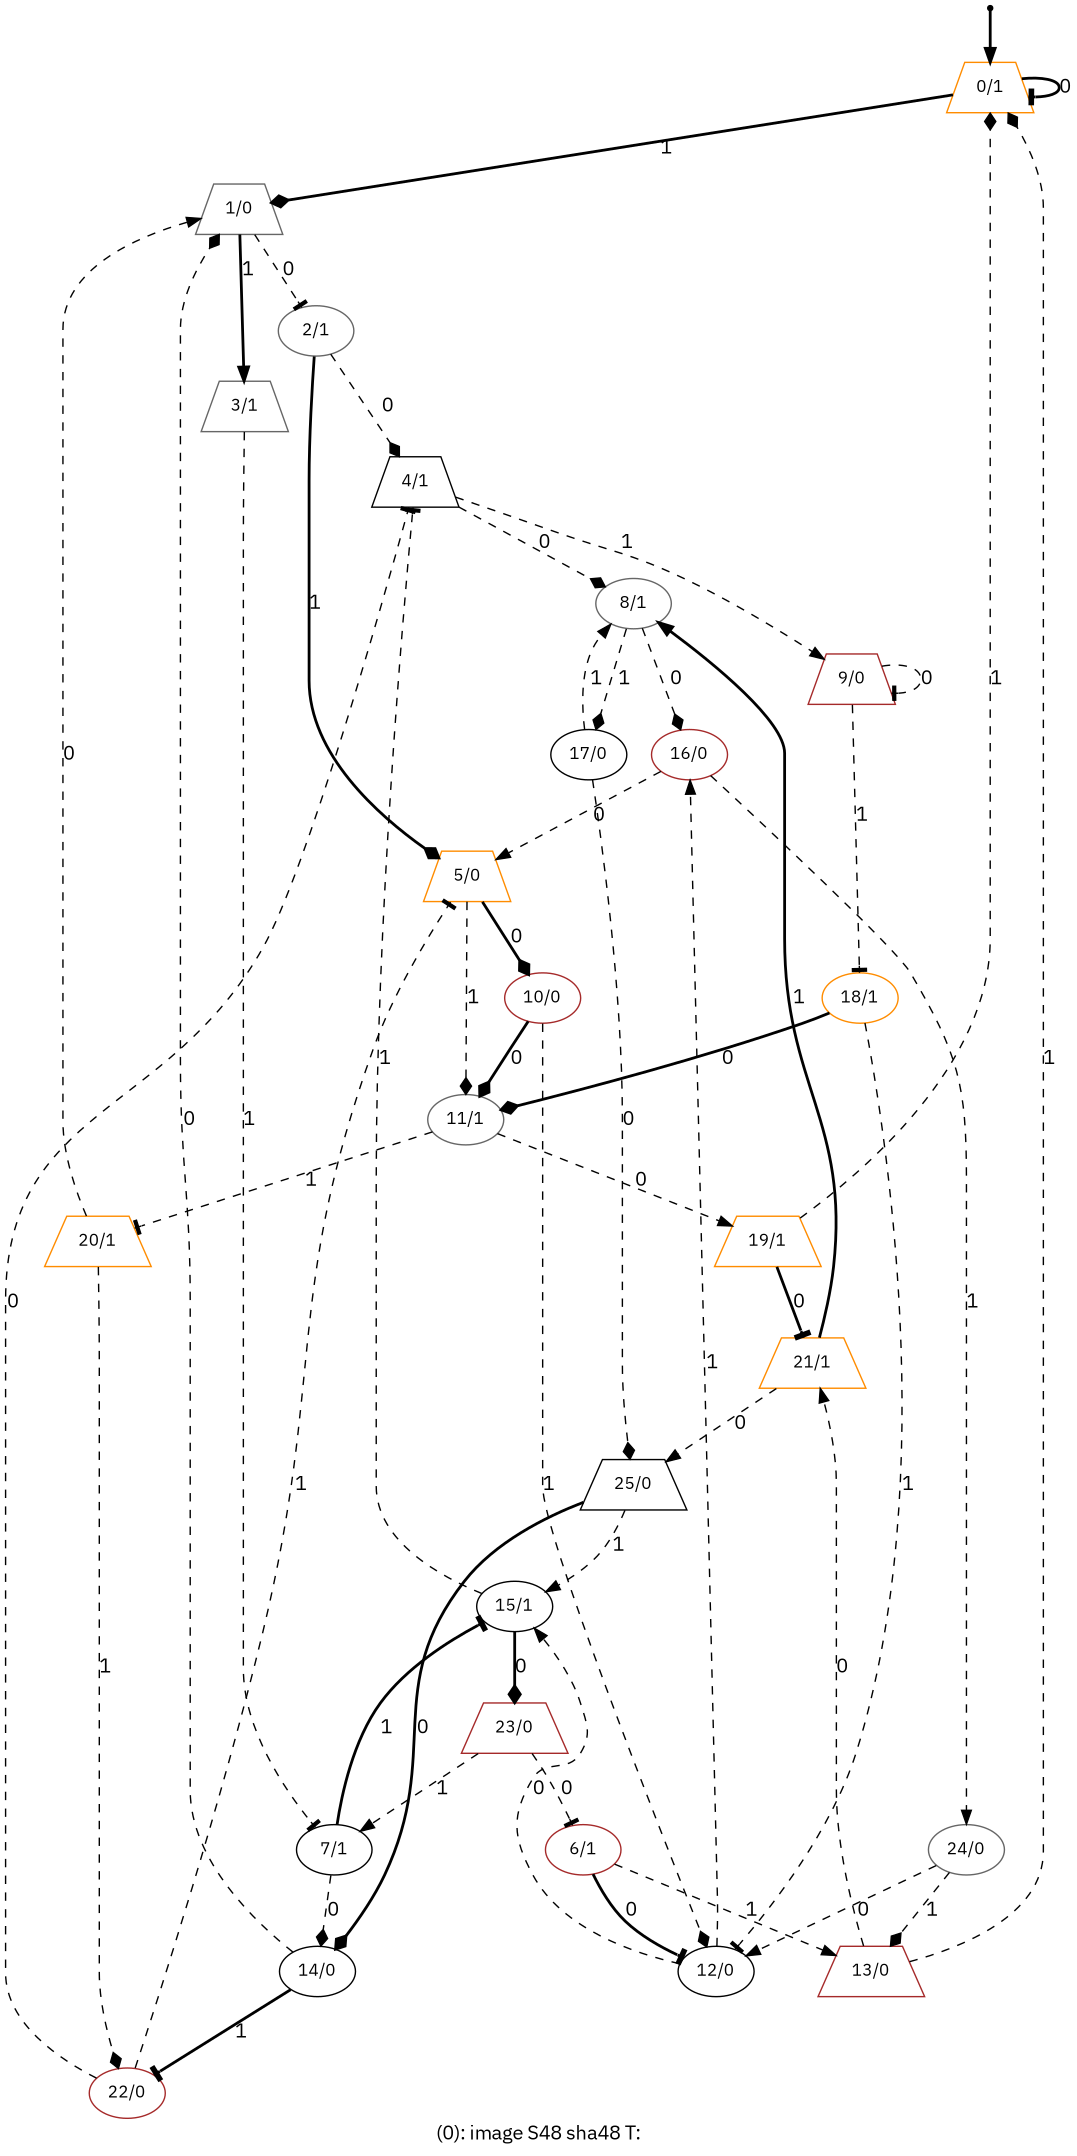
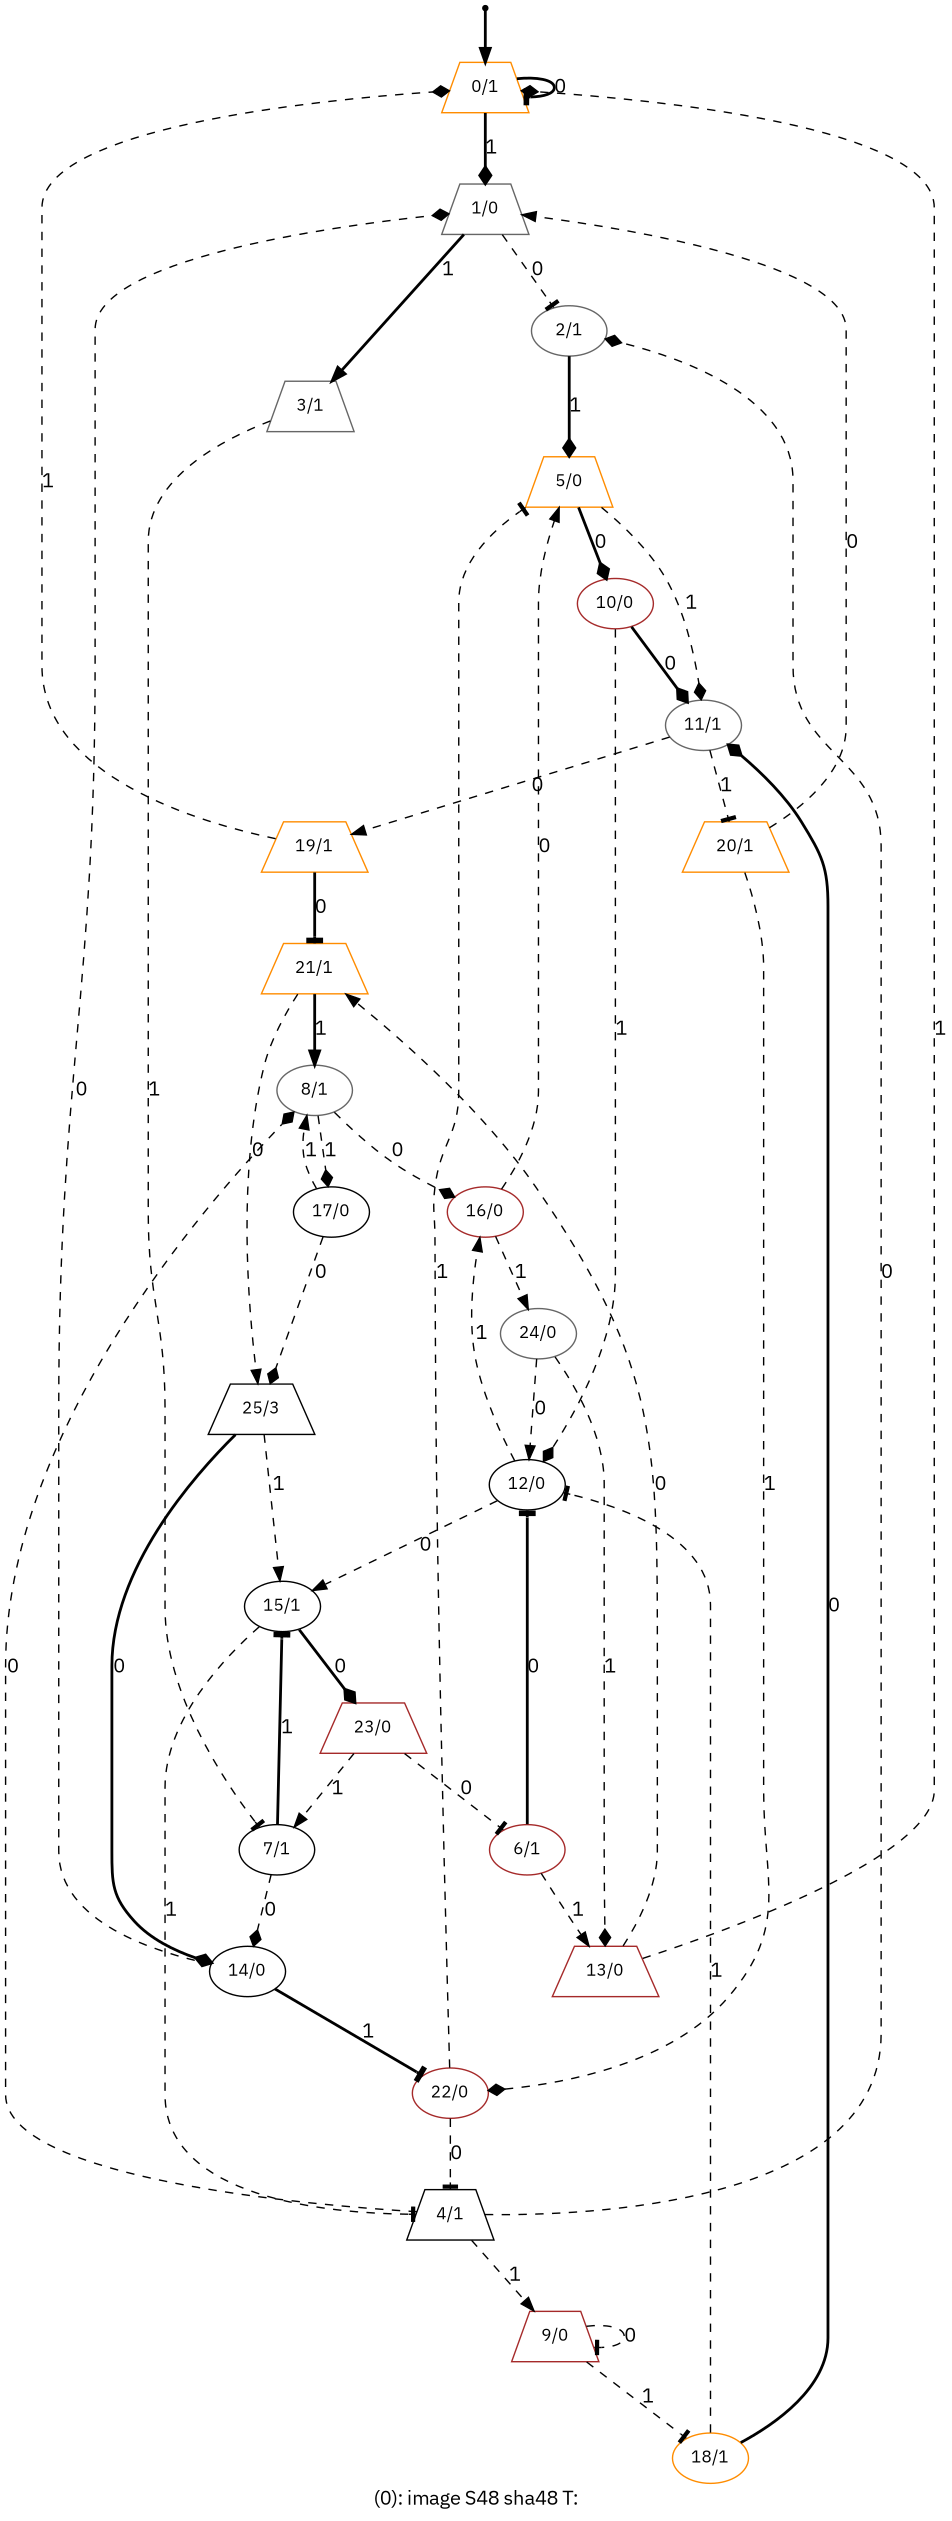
edge "2/1" -> "4/1": reversed
node "25/0": label "25/0" -> "25/3"
